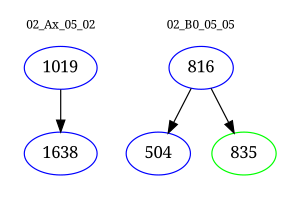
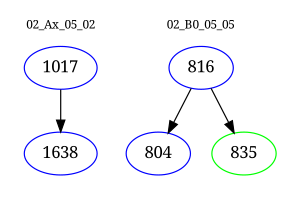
node "1019": label "1019" -> "1017"
node "504": label "504" -> "804"
